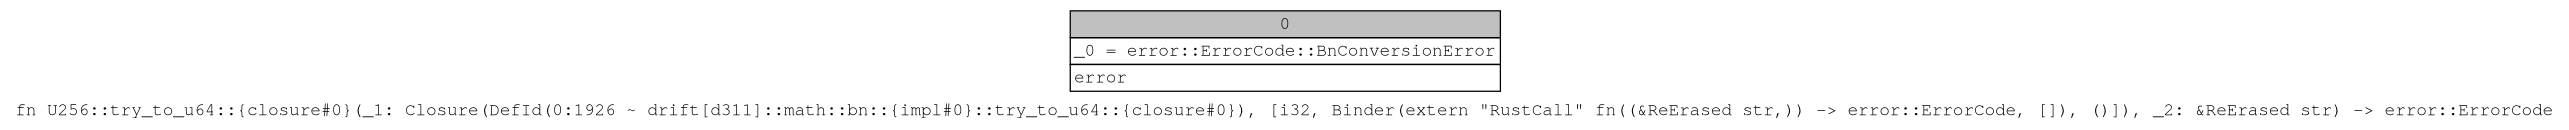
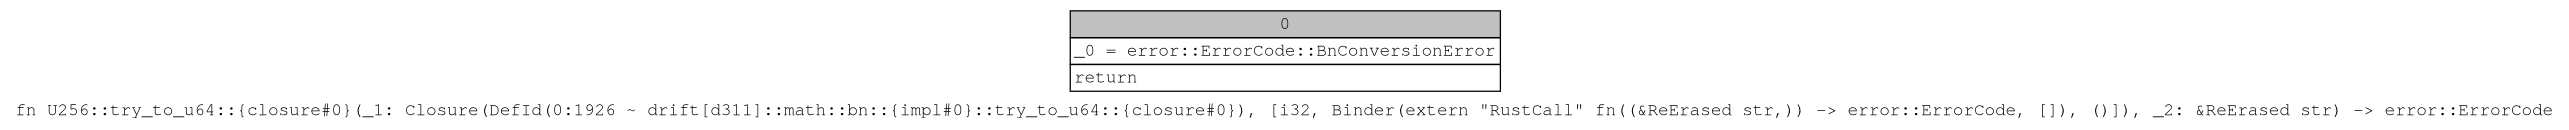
node "0": text "error" -> "return"
